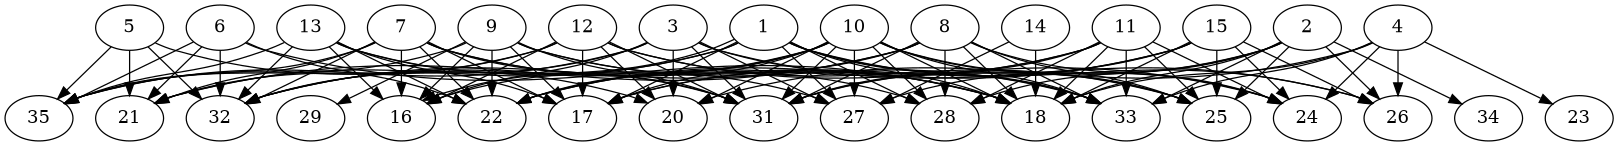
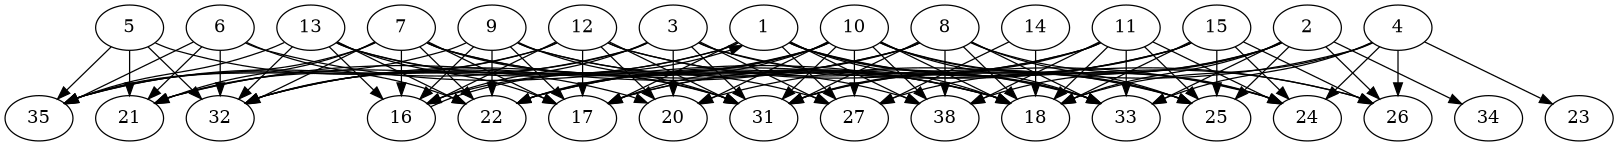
edge "1" -> "16": reversed
node "29": removed
node "28": label "28" -> "38"
